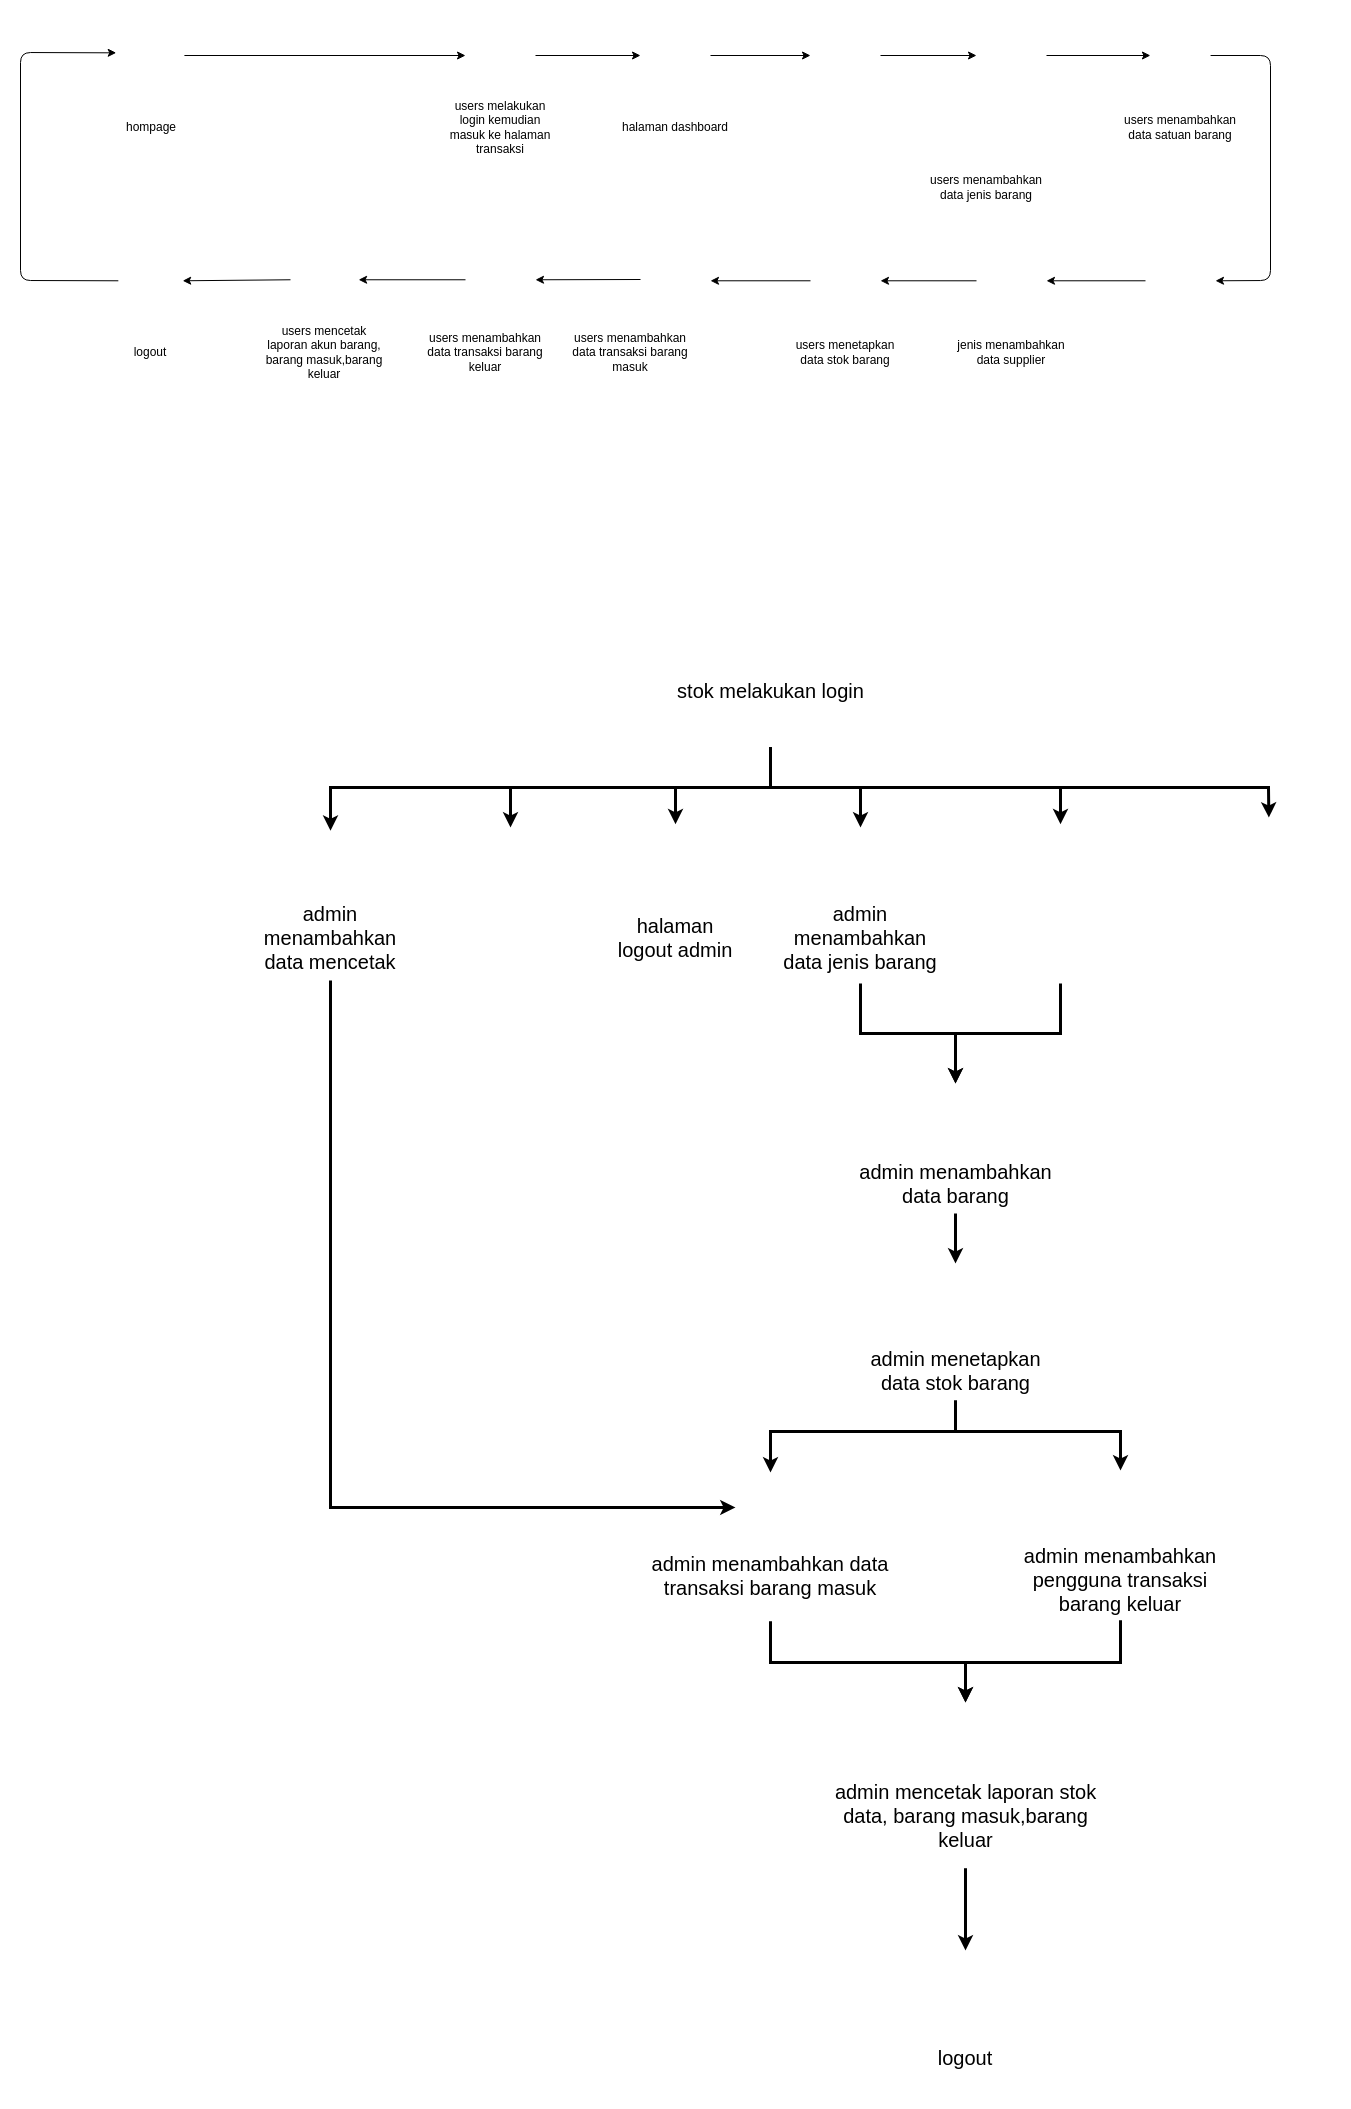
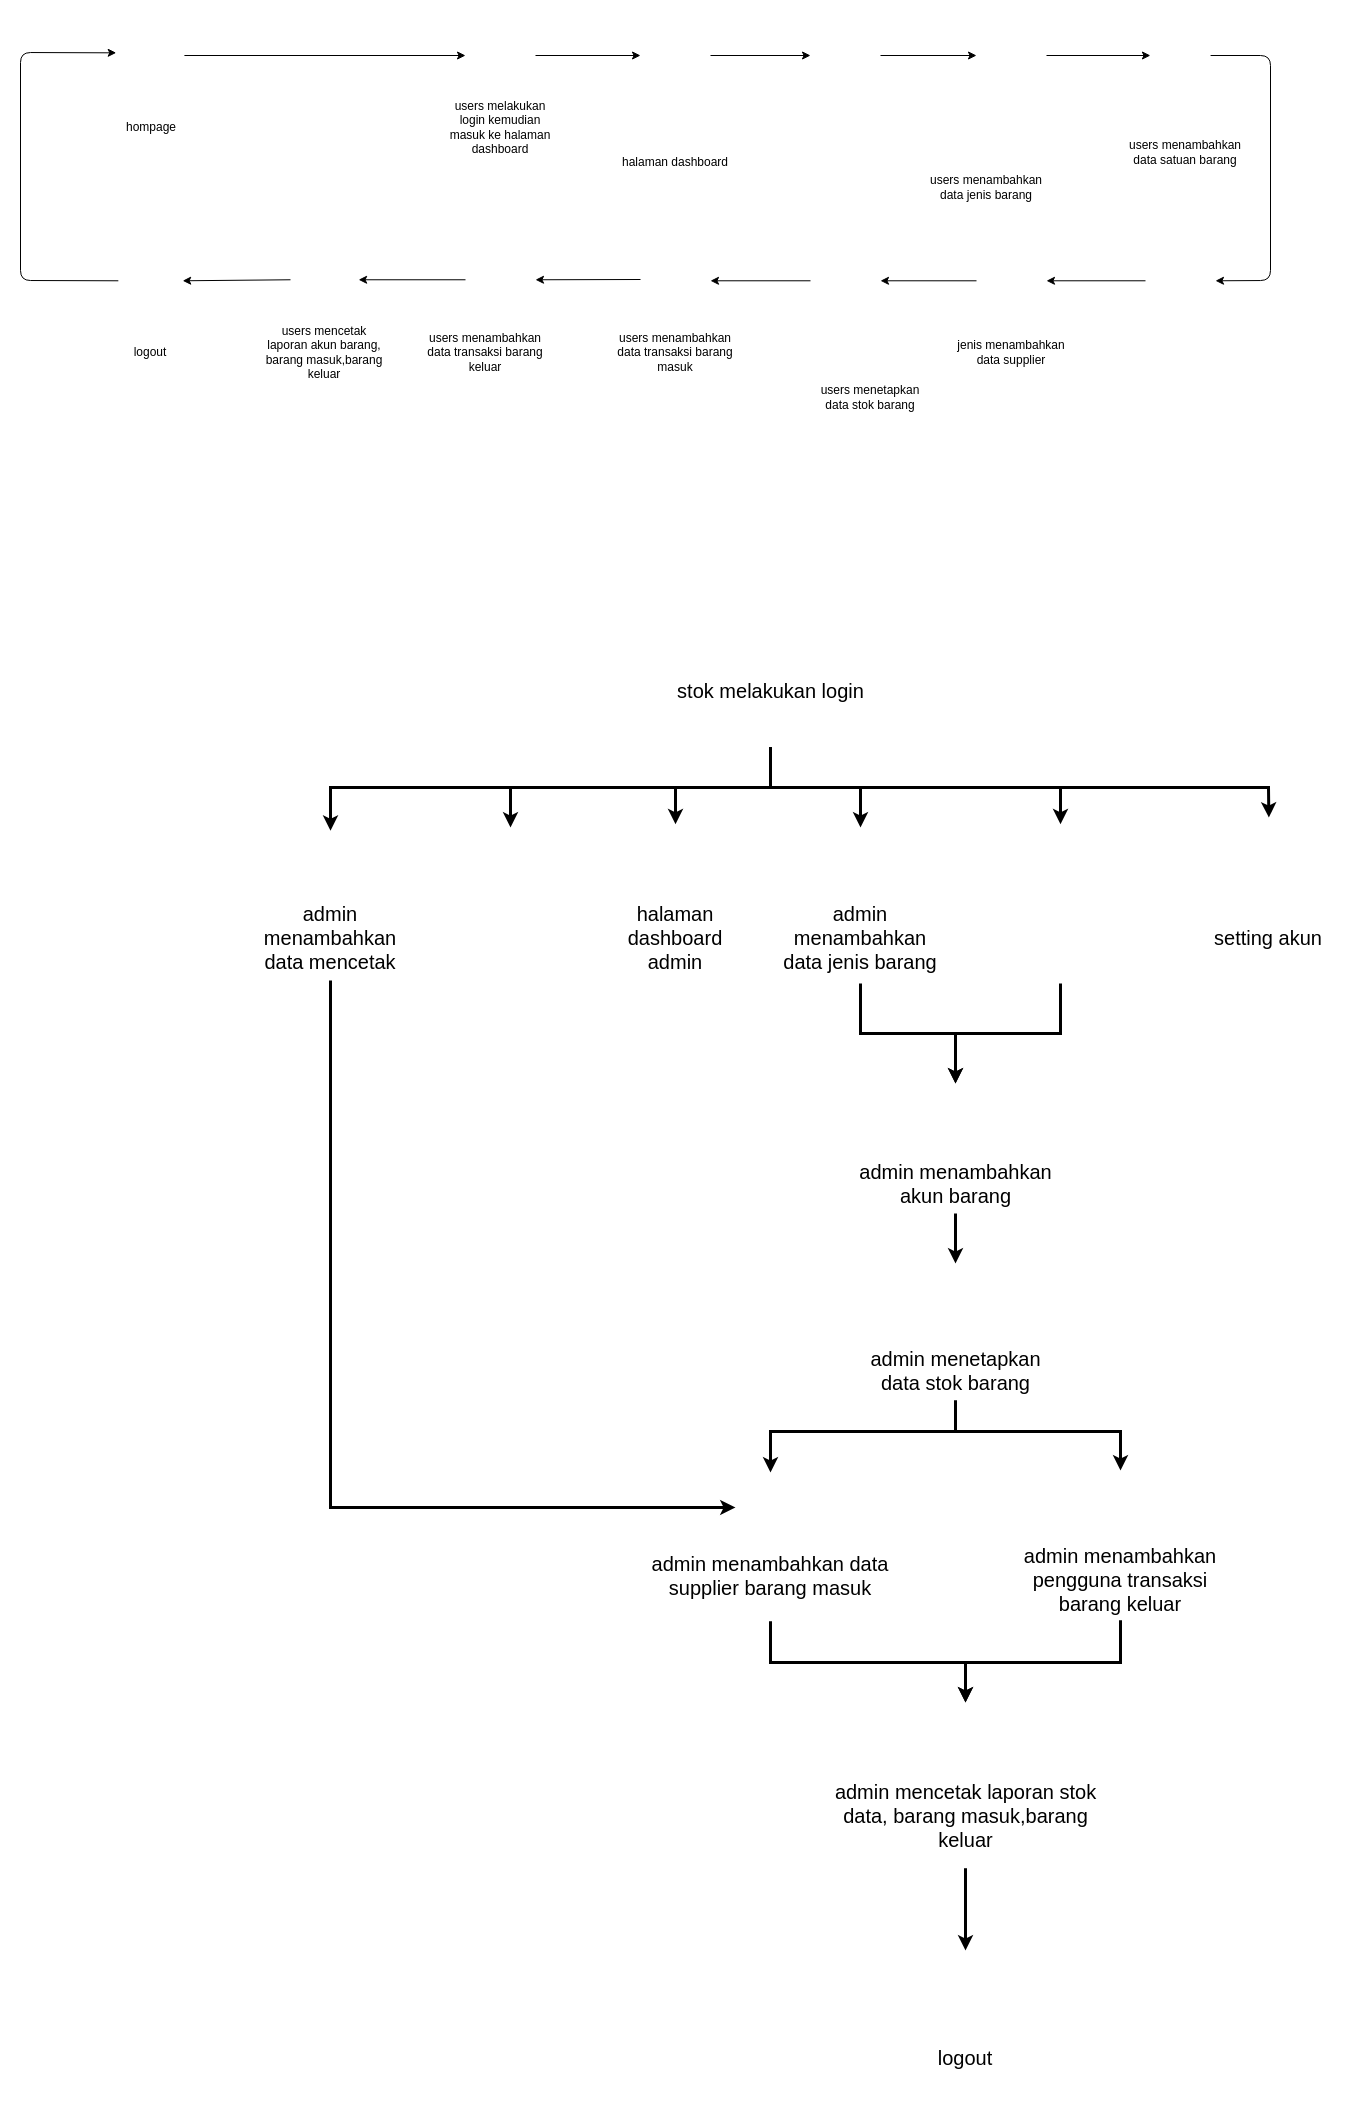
node "users melakukan login kemudian masuk ke halaman transaksi": label "users melakukan login kemudian masuk ke halaman transaksi" -> "users melakukan login kemudian masuk ke halaman dashboard"
node "halaman dashboard": moved (676, 128) -> (676, 163)
node "users menambahkan data satuan barang": moved (1181, 128) -> (1186, 153)
node "users menambahkan data transaksi barang masuk": moved (631, 353) -> (676, 353)
node "users menetapkan data stok barang": moved (846, 353) -> (871, 398)
node "halaman logout admin": label "halaman logout admin" -> "halaman dashboard admin"
node "setting akun": added
node "admin menambahkan data barang": label "admin menambahkan data barang" -> "admin menambahkan akun barang"
node "admin menambahkan data transaksi barang masuk": label "admin menambahkan data transaksi barang masuk" -> "admin menambahkan data supplier barang masuk"
